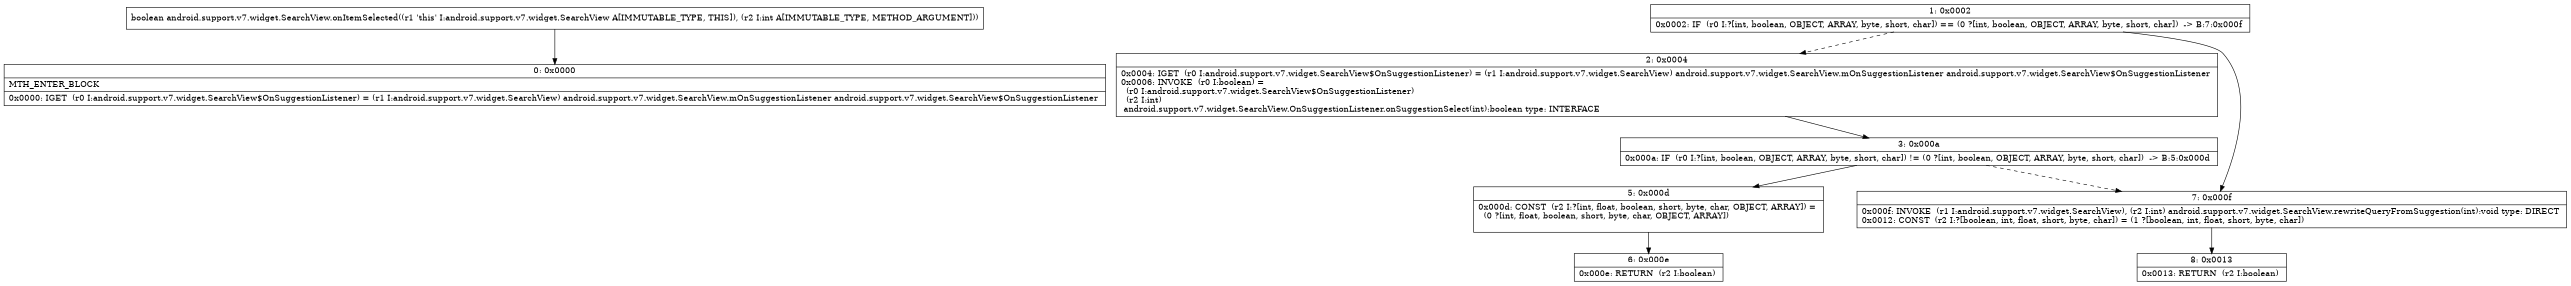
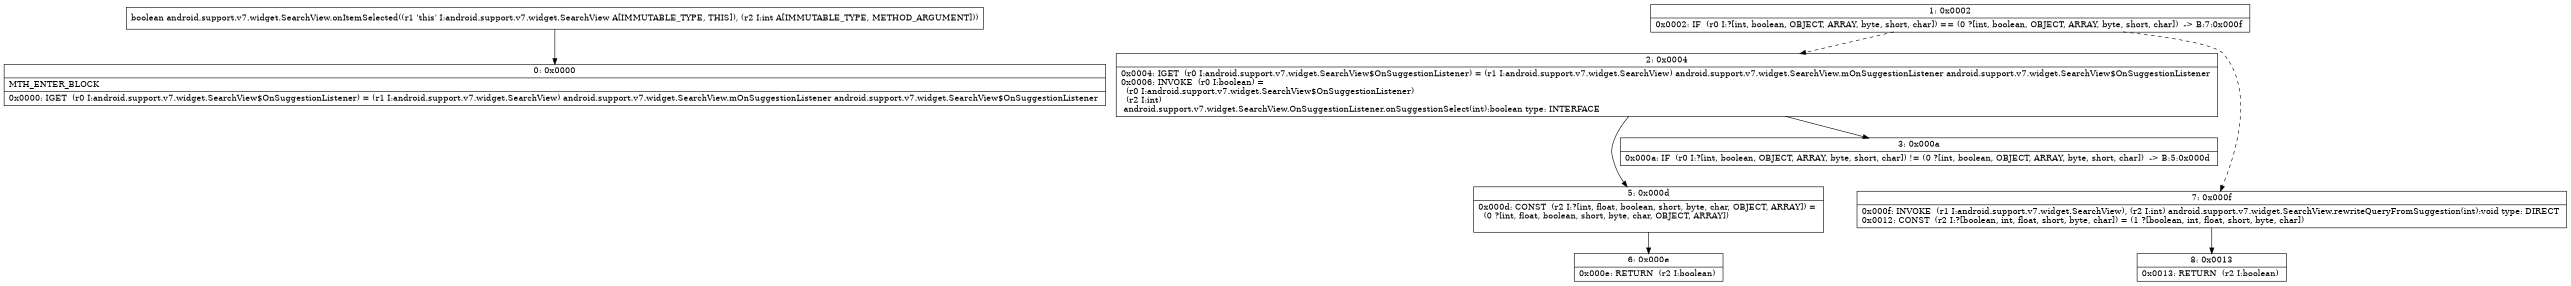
edge "1: 0x0002" -> "7: 0x000f": style solid -> dashed
edge "3: 0x000a" -> "5: 0x000d": now "2: 0x0004" -> "5: 0x000d"
edge "3: 0x000a" -> "7: 0x000f": removed
